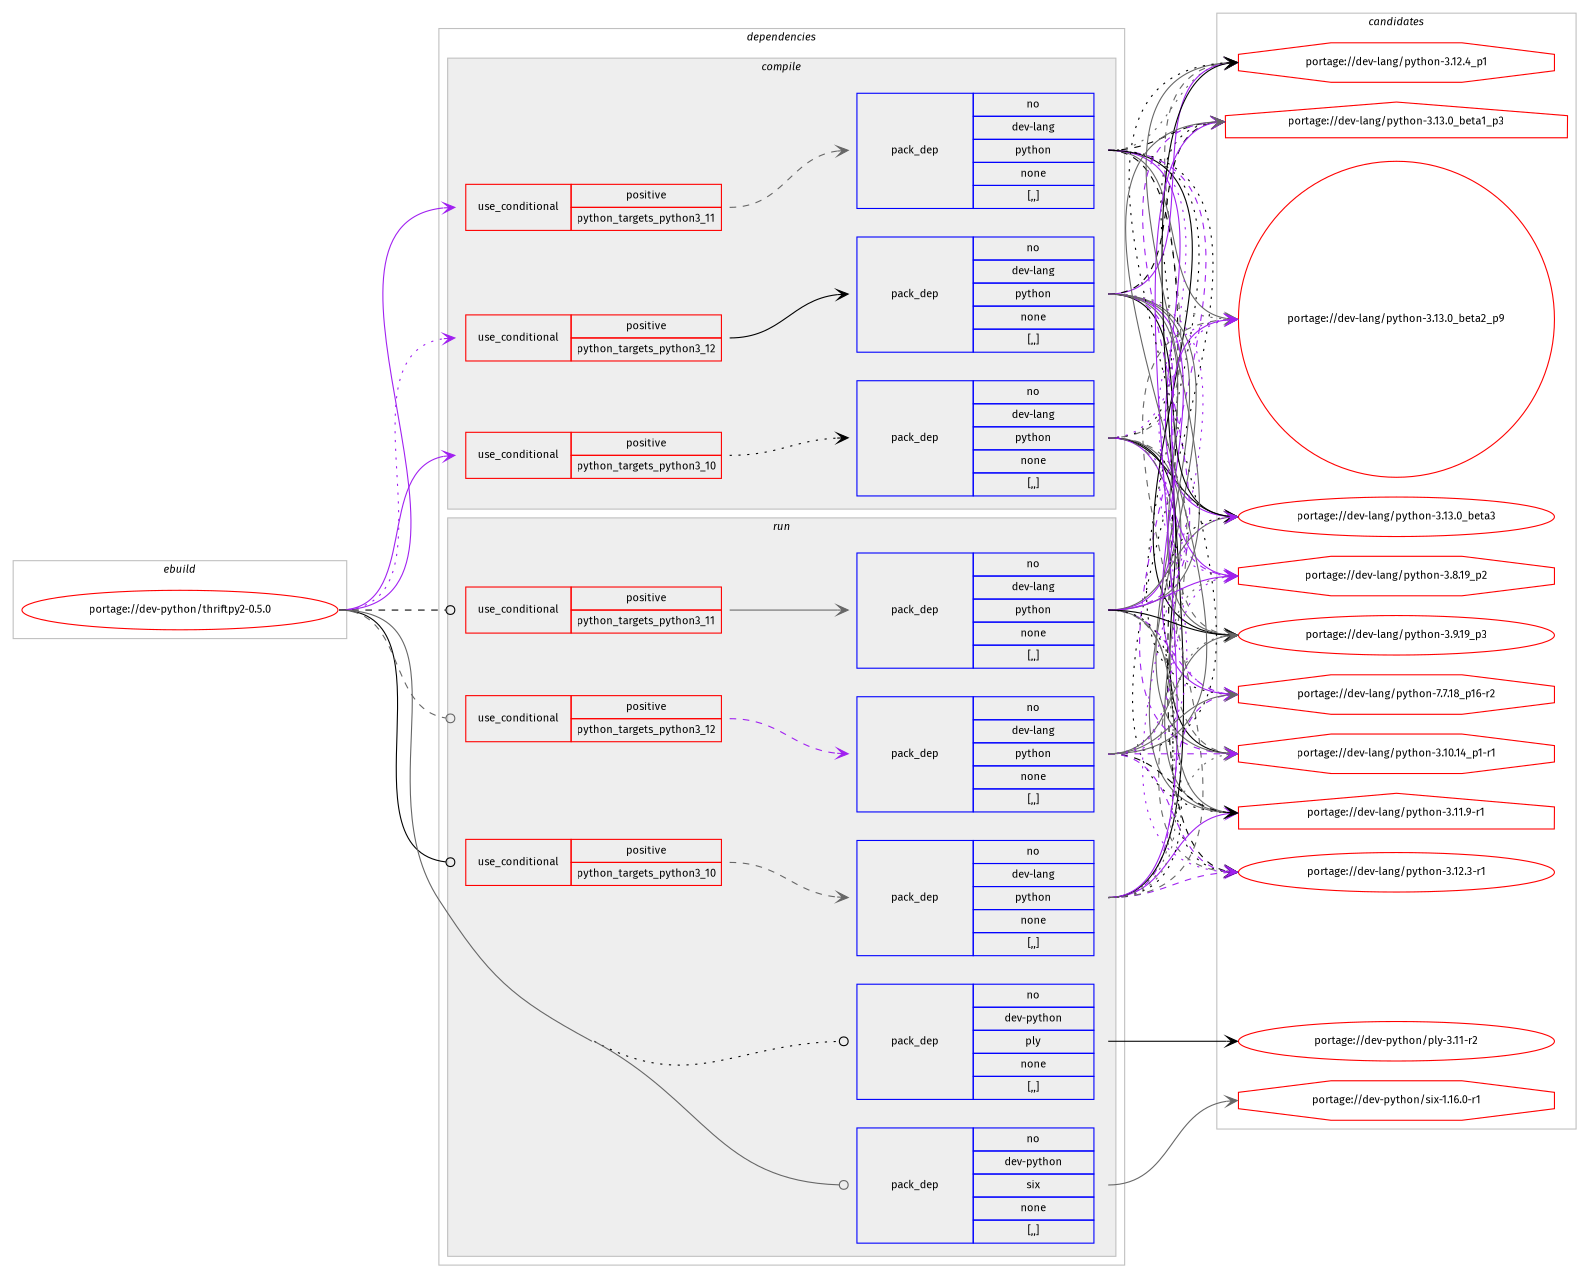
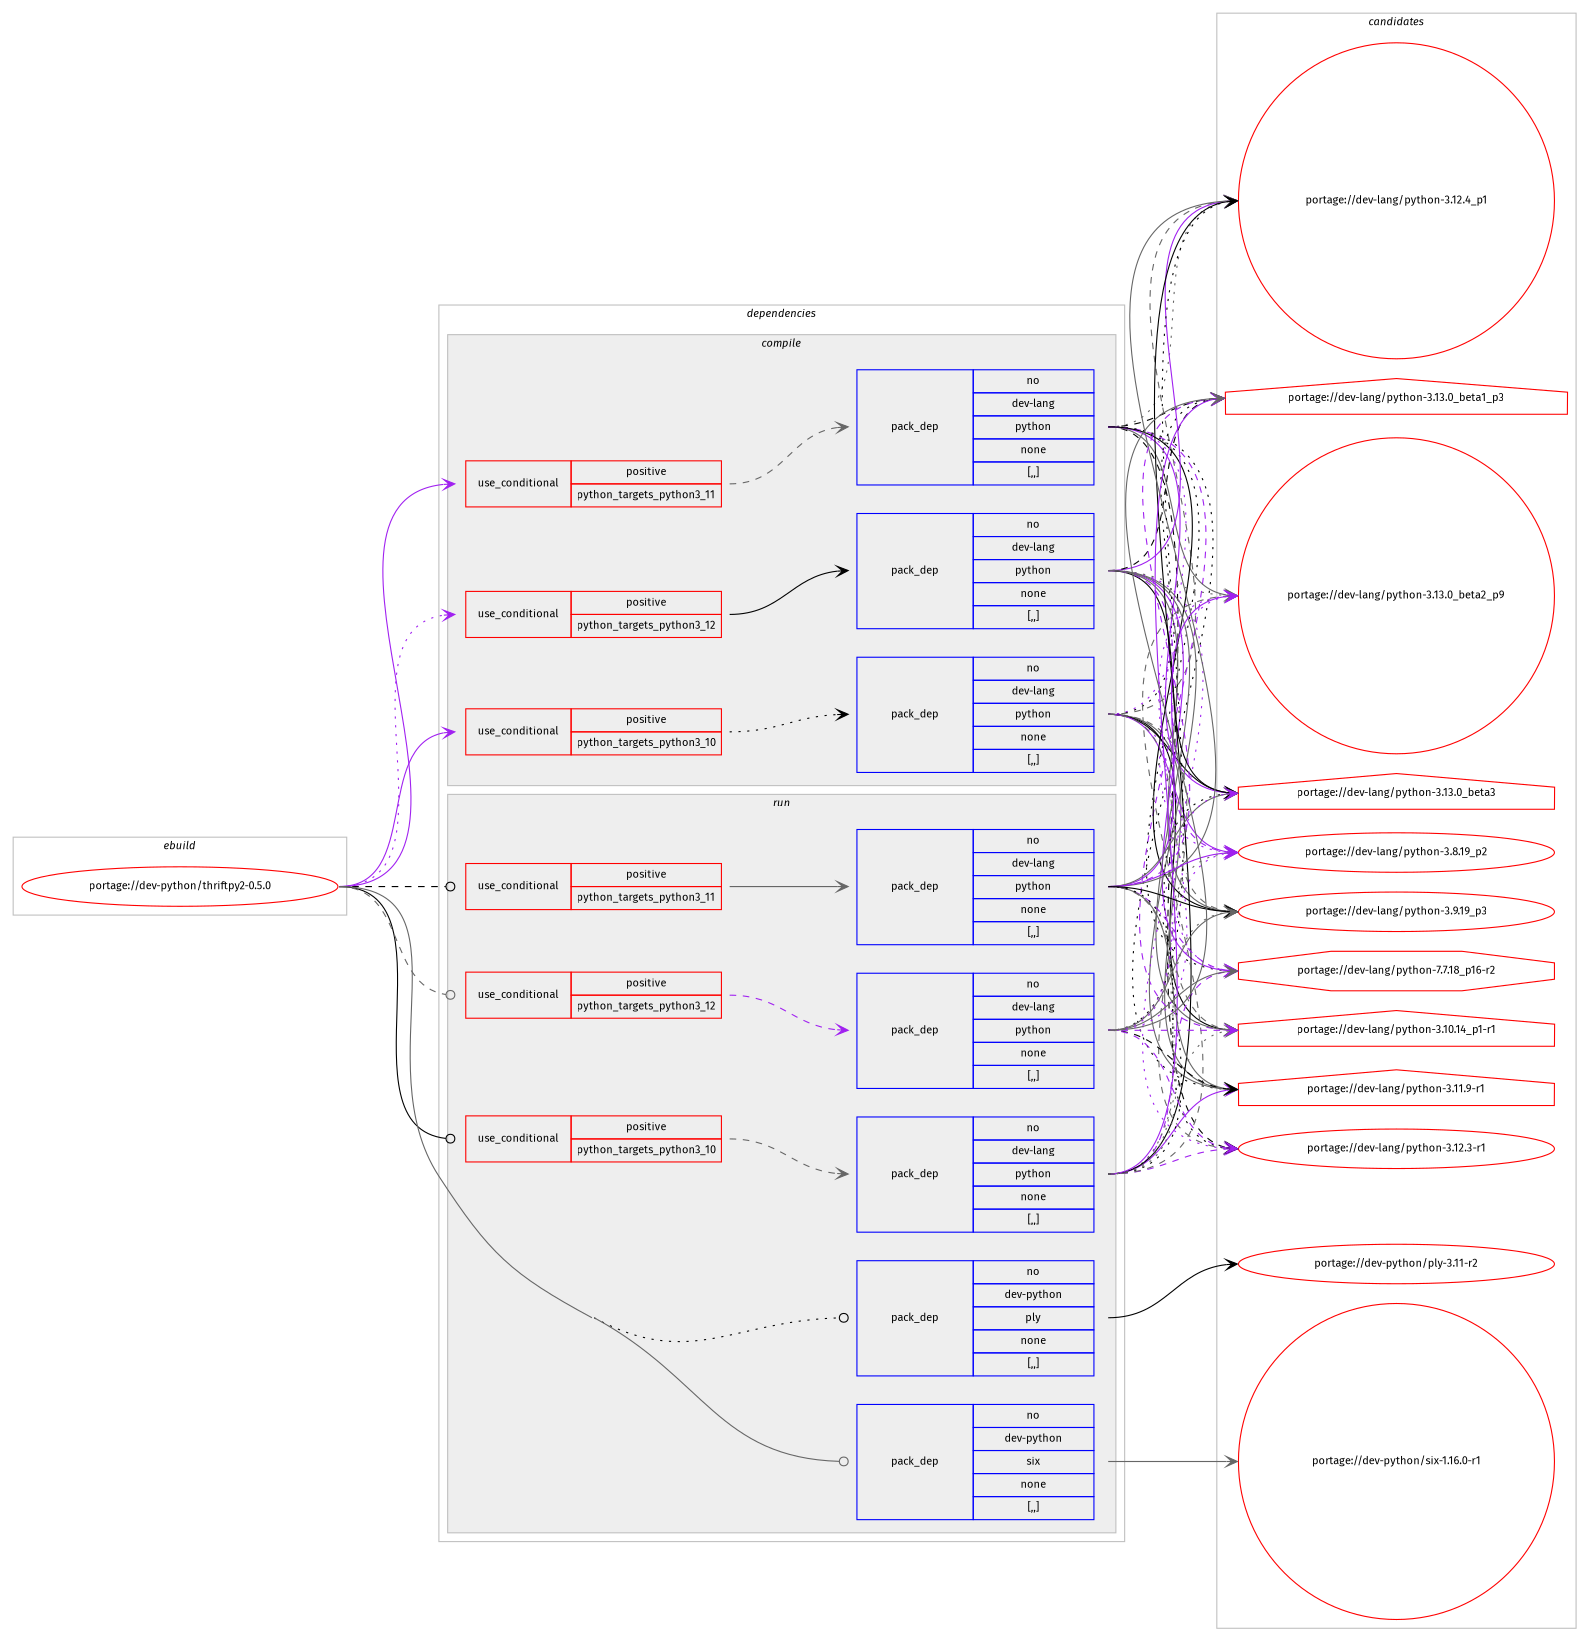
node "portage://dev-lang/python-3.12.4_p1": shape octagon -> circle
node "portage://dev-lang/python-3.13.0_beta3": shape ellipse -> house
node "portage://dev-lang/python-3.8.19_p2": shape octagon -> ellipse
node "portage://dev-lang/python-3.10.14_p1-r1": shape octagon -> house
node "portage://dev-python/six-1.16.0-r1": shape octagon -> circle
